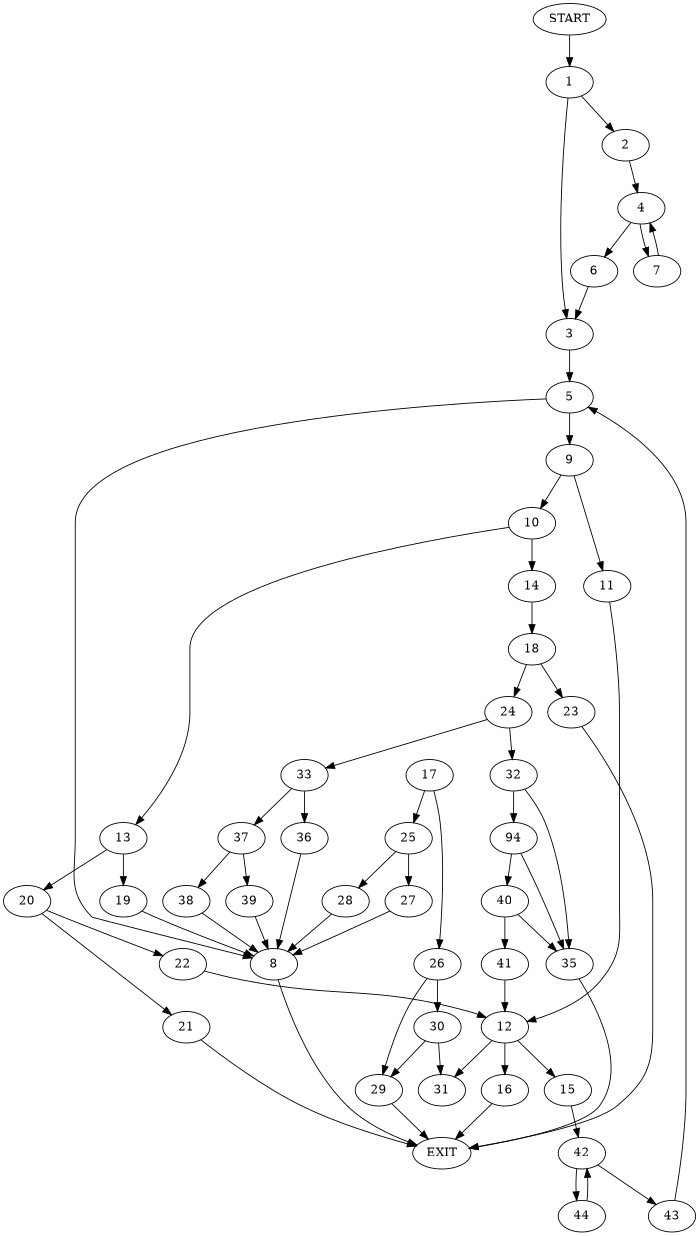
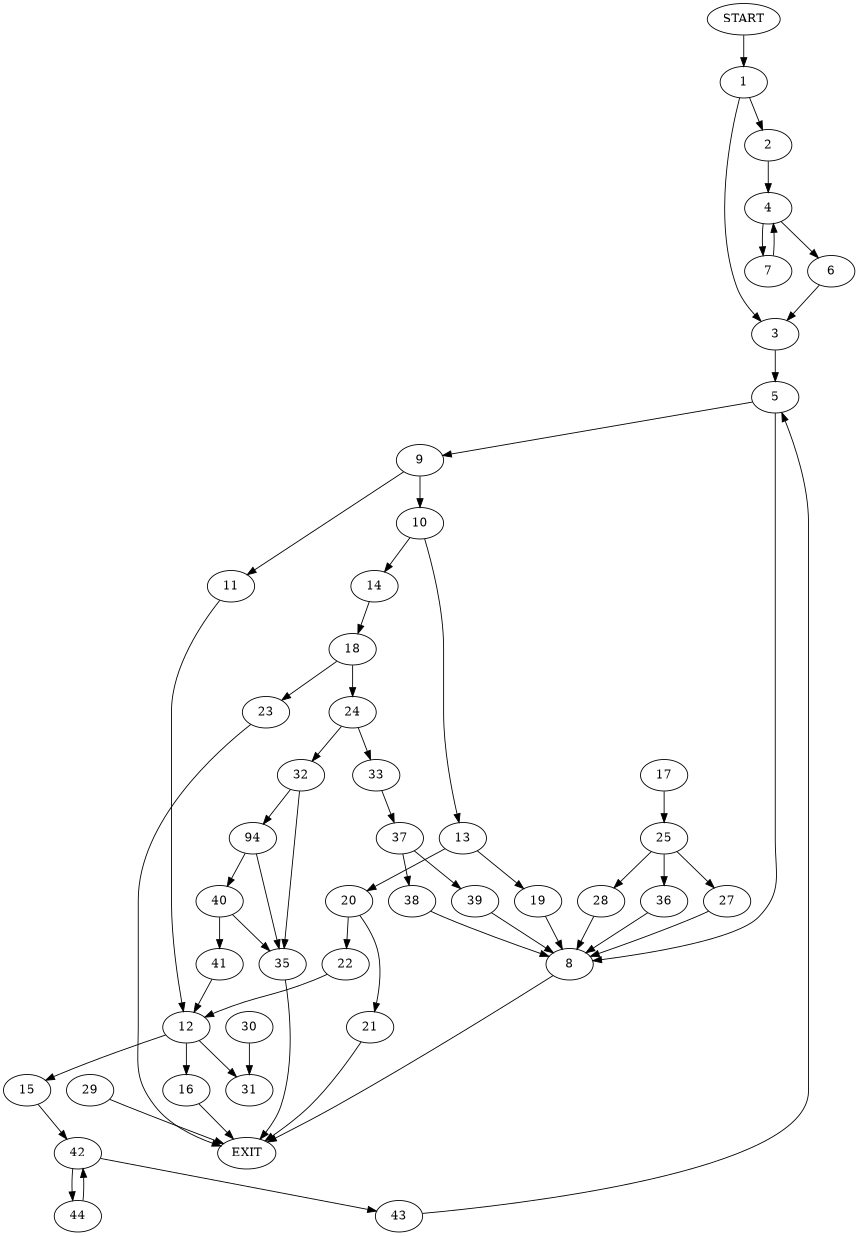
edge "33" -> "36": now "25" -> "36"
node "26": removed
edge "30" -> "29": removed
